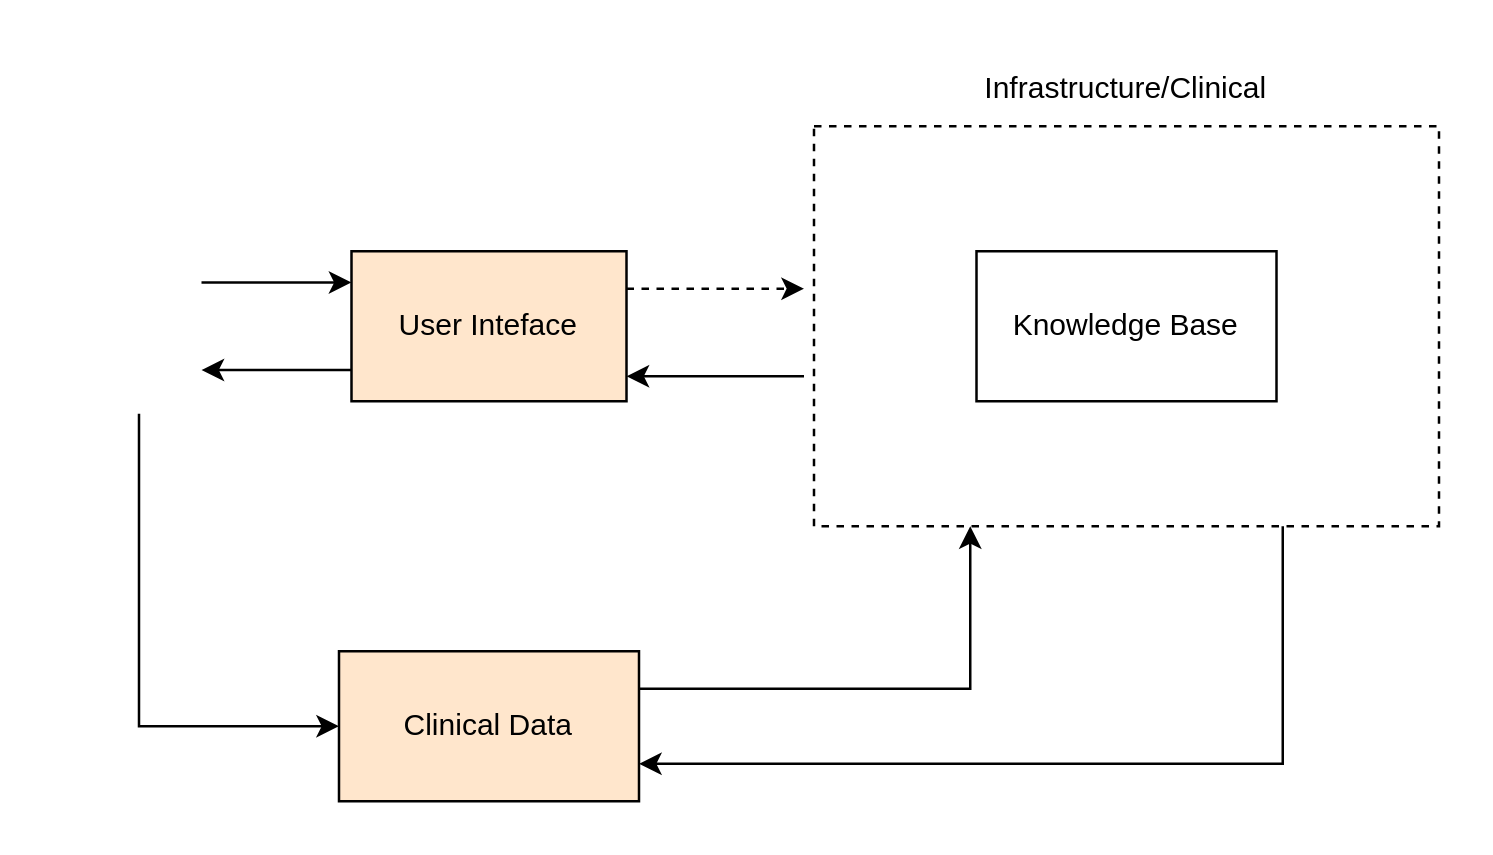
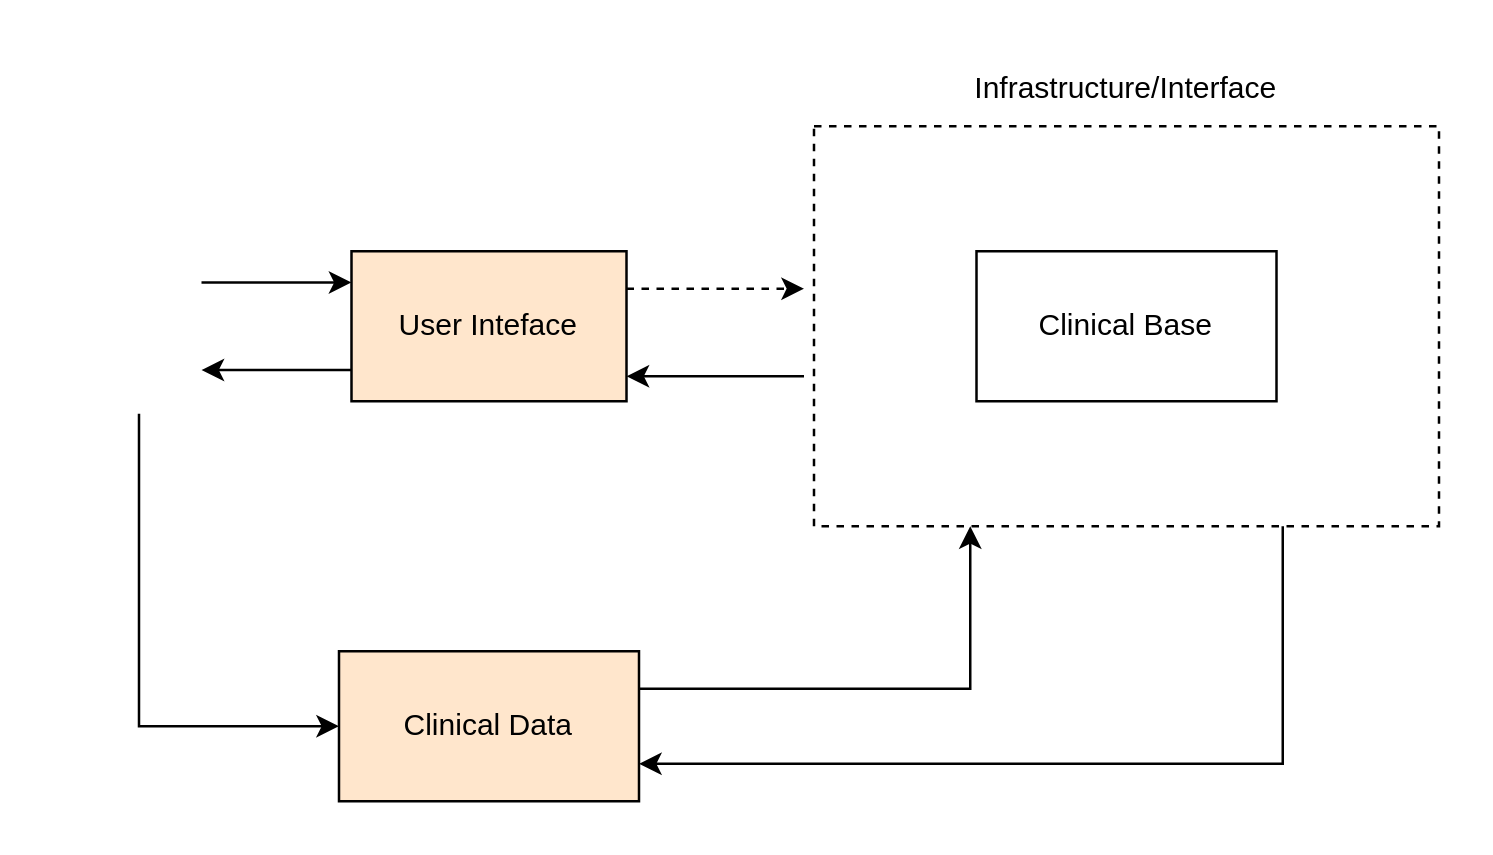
node "Infrastructure/Clinical": label "Infrastructure/Clinical" -> "Infrastructure/Interface"
node "Knowledge Base": label "Knowledge Base" -> "Clinical Base"
